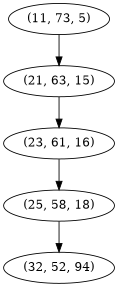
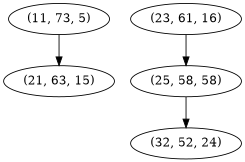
edge "(21, 63, 15)" -> "(23, 61, 16)": removed
node "(25, 58, 18)": label "(25, 58, 18)" -> "(25, 58, 58)"
node "(32, 52, 94)": label "(32, 52, 94)" -> "(32, 52, 24)"
